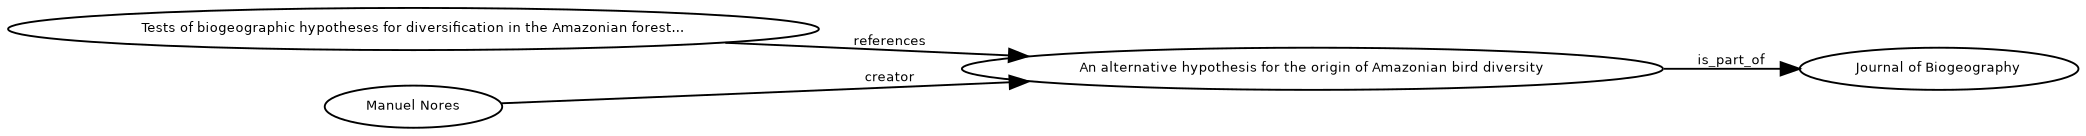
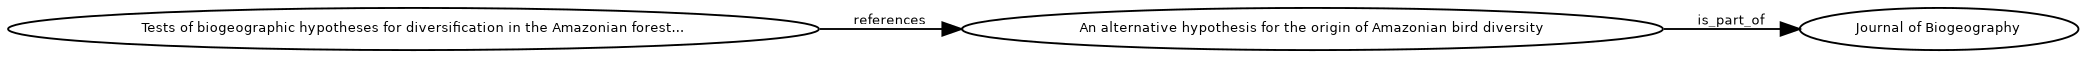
node "Manuel Nores": removed
